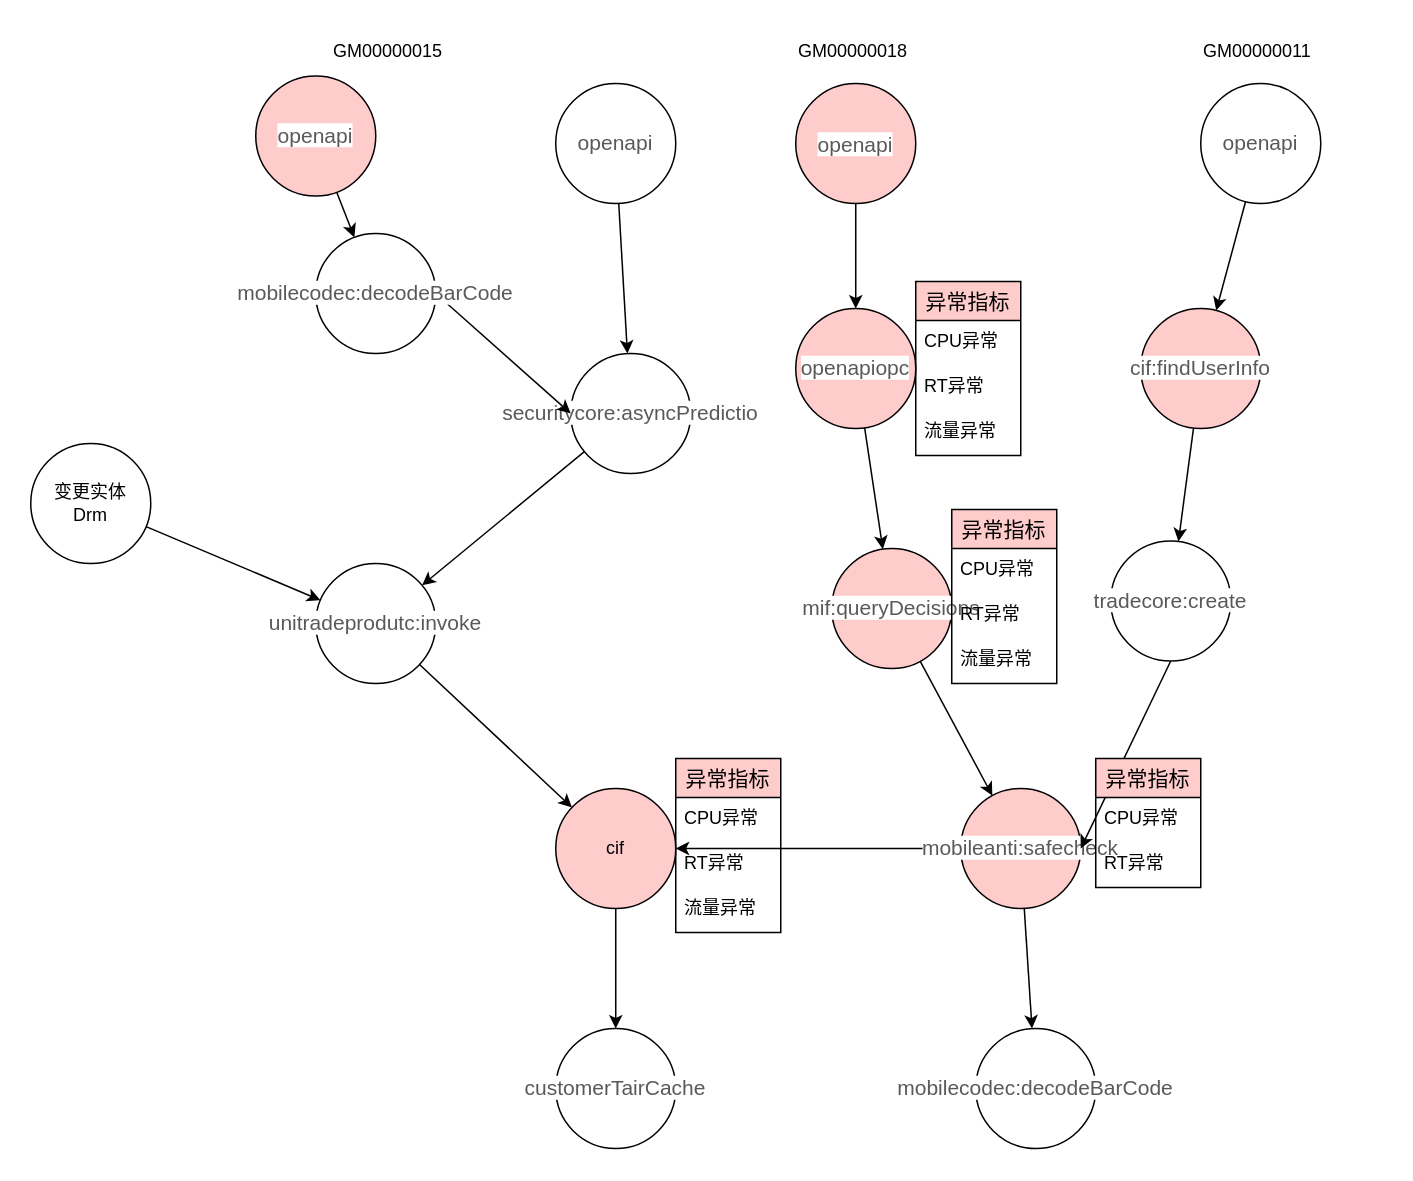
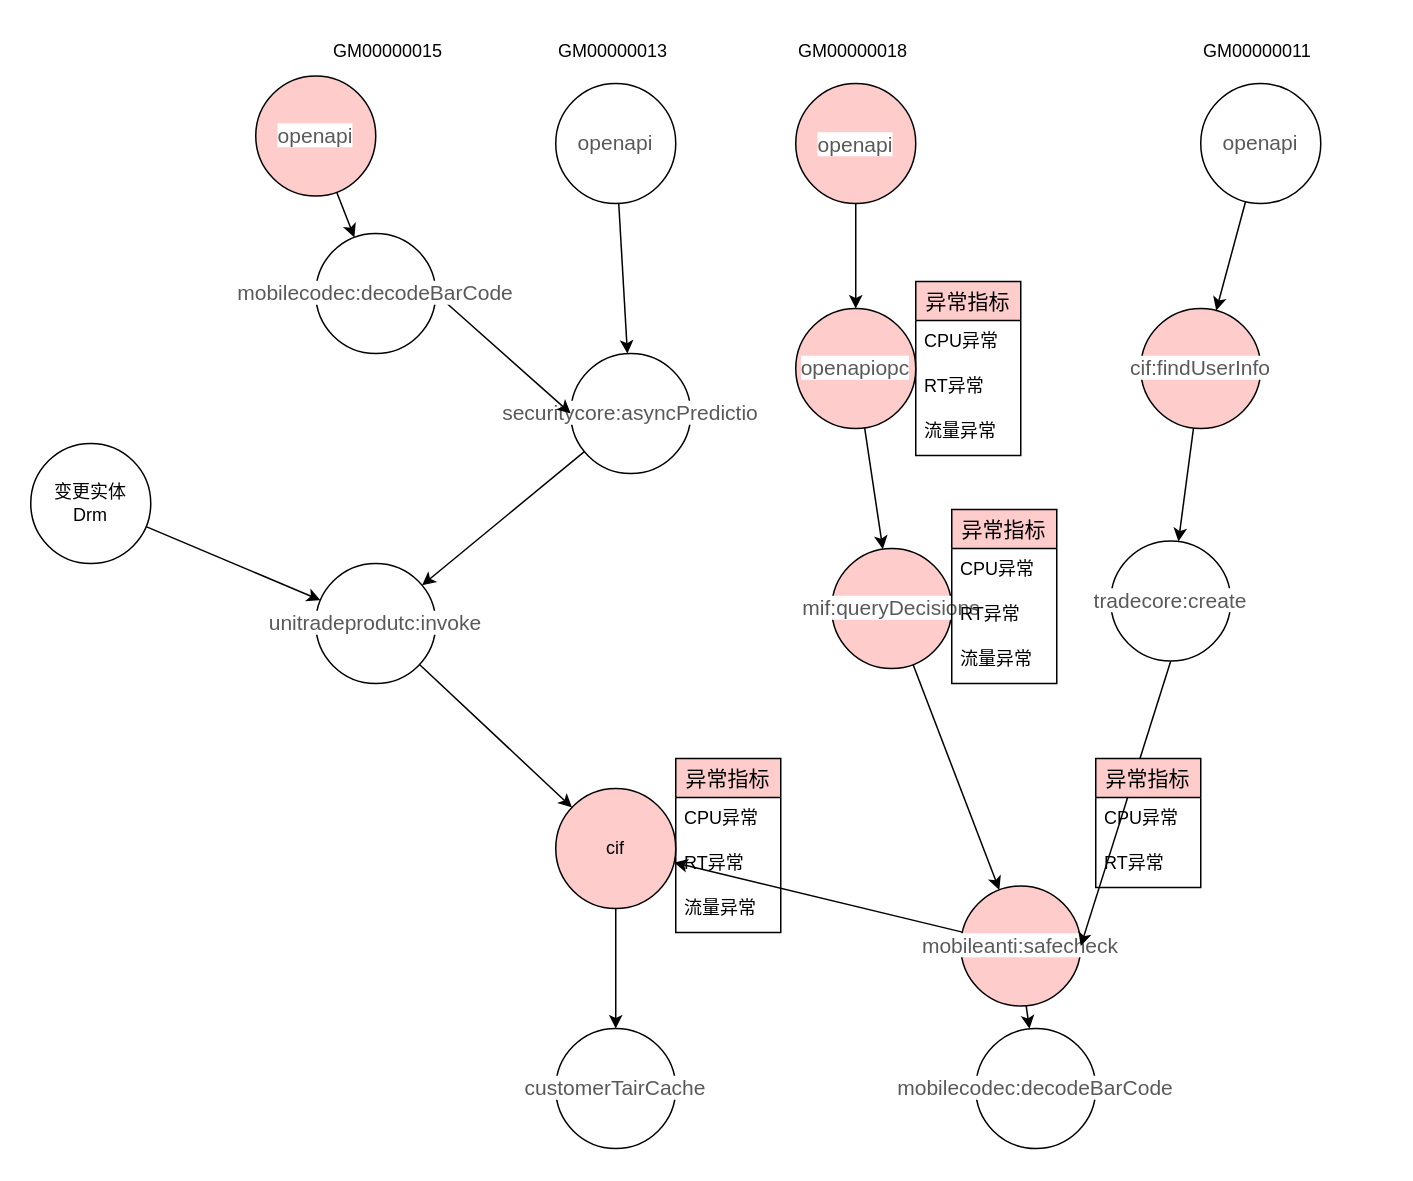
node "GM00000013": added
node "mobileanti:safecheck": moved (1021, 848) -> (1021, 946)
